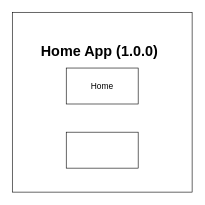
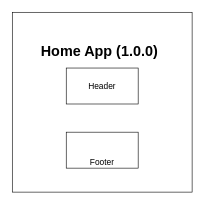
node "Home": label "Home" -> "Header"
node "Footer": added
